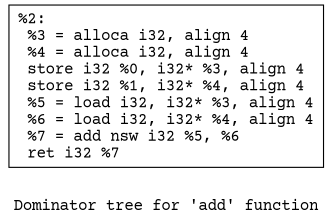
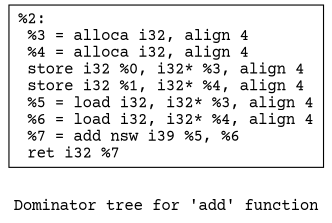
node "%2:": text "%7 = add nsw i32 %5, %6" -> "%7 = add nsw i39 %5, %6"
